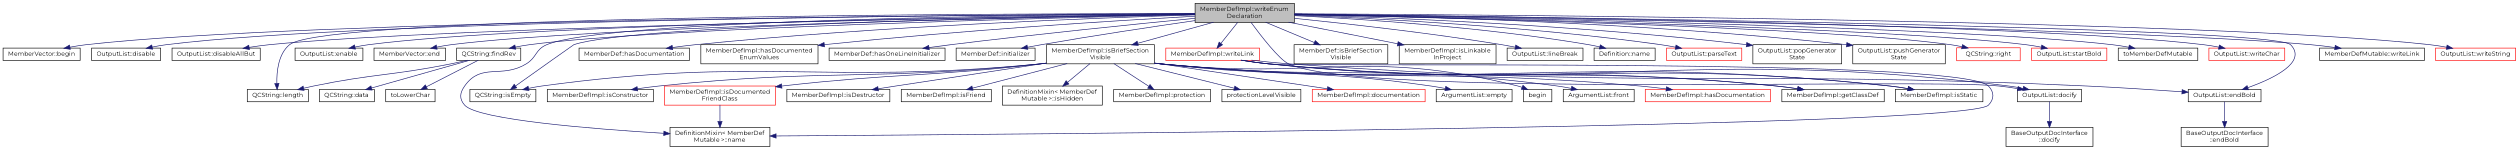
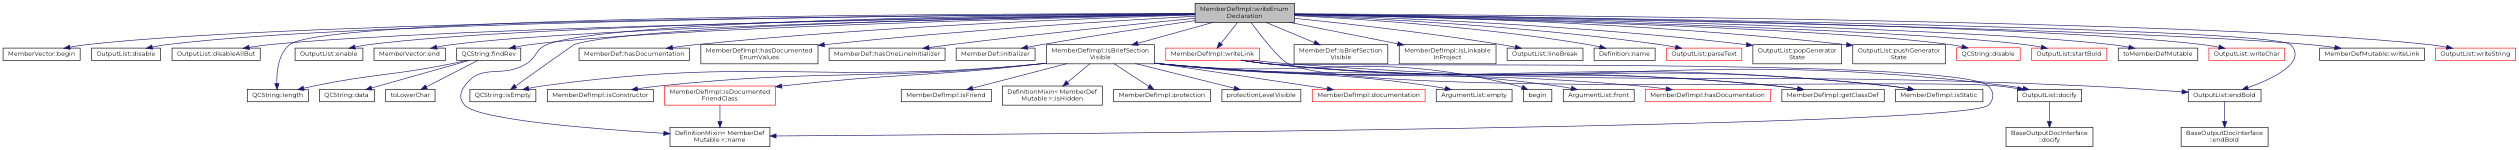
node "QCString::right": label "QCString::right" -> "QCString::disable"
node "MemberDefImpl::isDestructor": removed
